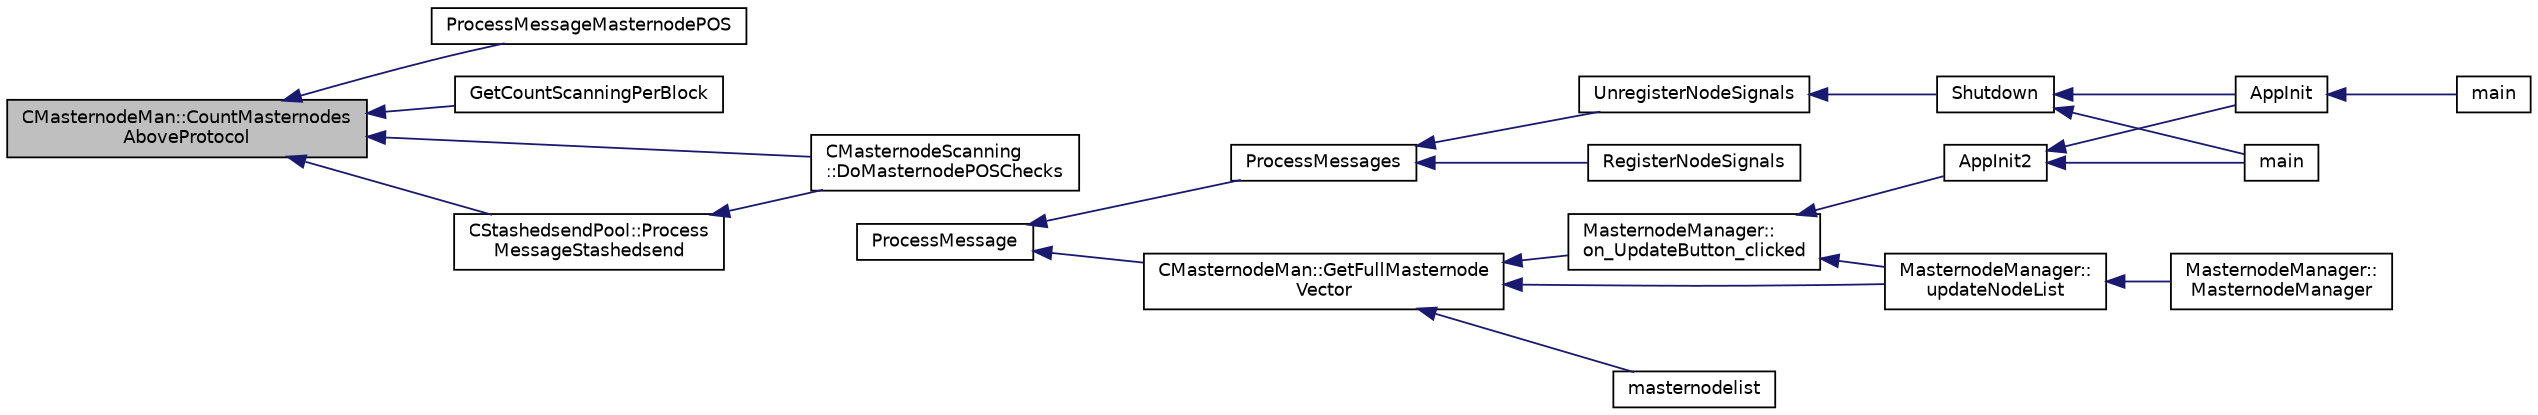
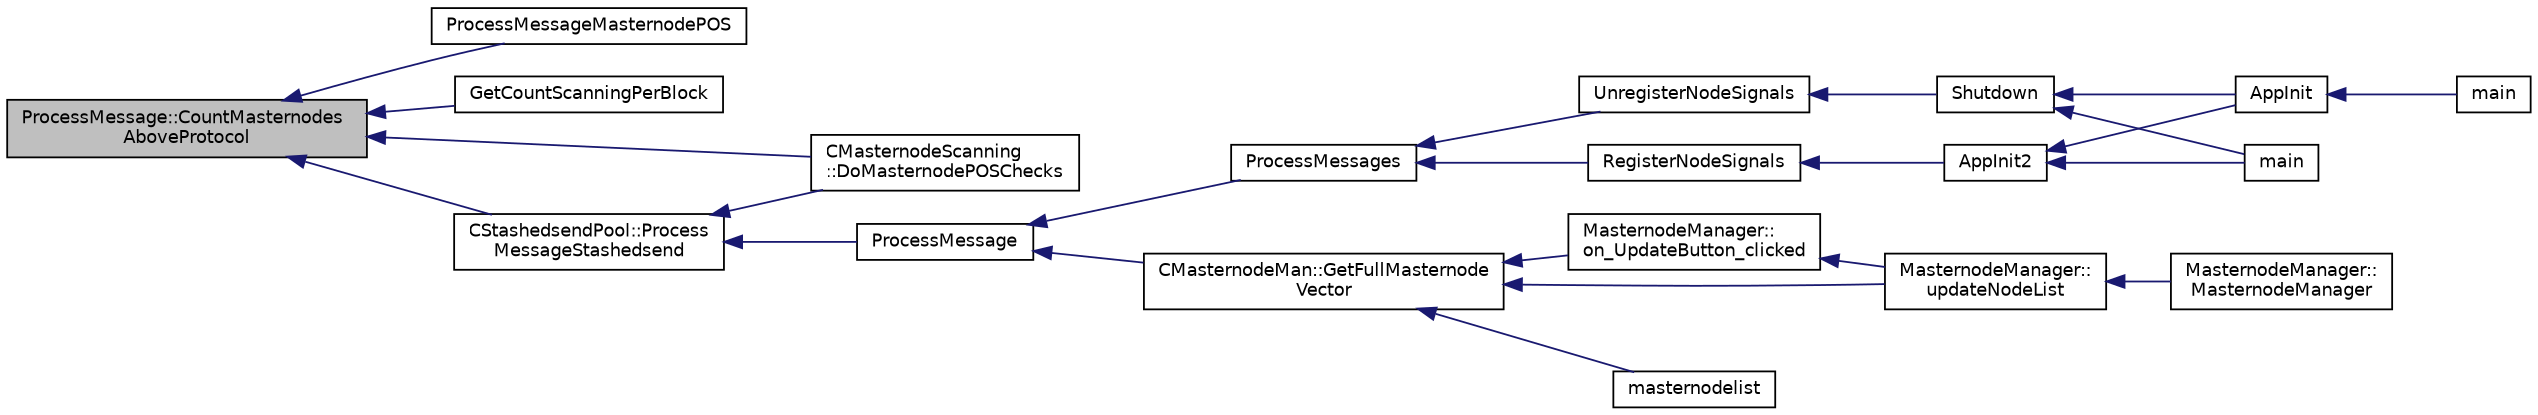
node "CMasternodeMan::CountMasternodes AboveProtocol": label "CMasternodeMan::CountMasternodes AboveProtocol" -> "ProcessMessage::CountMasternodes AboveProtocol"
edge "AppInit2" -> "MasternodeManager:: on_UpdateButton_clicked": now "AppInit2" -> "RegisterNodeSignals"
edge "ProcessMessage" -> "CStashedsendPool::Process MessageStashedsend": added
